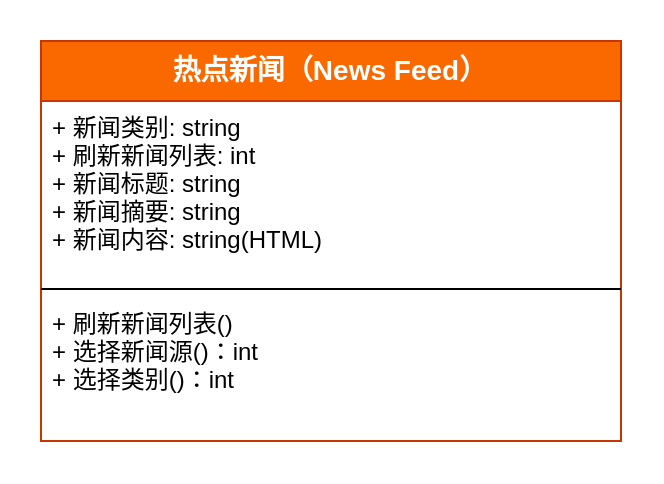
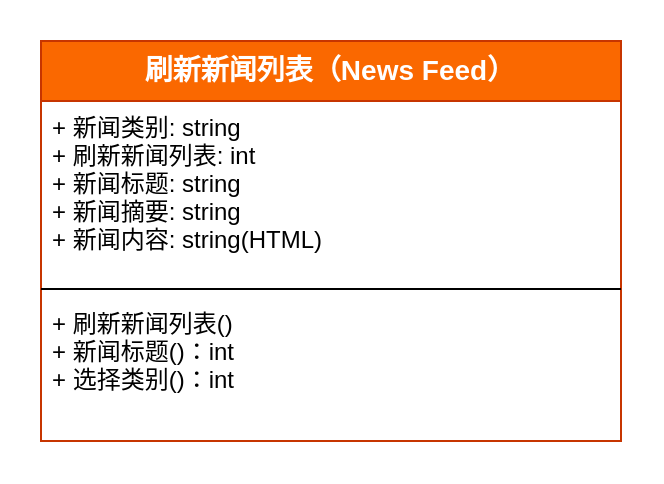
node "热点新闻（News Feed）": label "热点新闻（News Feed）" -> "刷新新闻列表（News Feed）"
node "+ 刷新新闻列表() + 选择新闻源()：int + 选择类别()：int": label "+ 刷新新闻列表() + 选择新闻源()：int + 选择类别()：int" -> "+ 刷新新闻列表() + 新闻标题()：int + 选择类别()：int"
